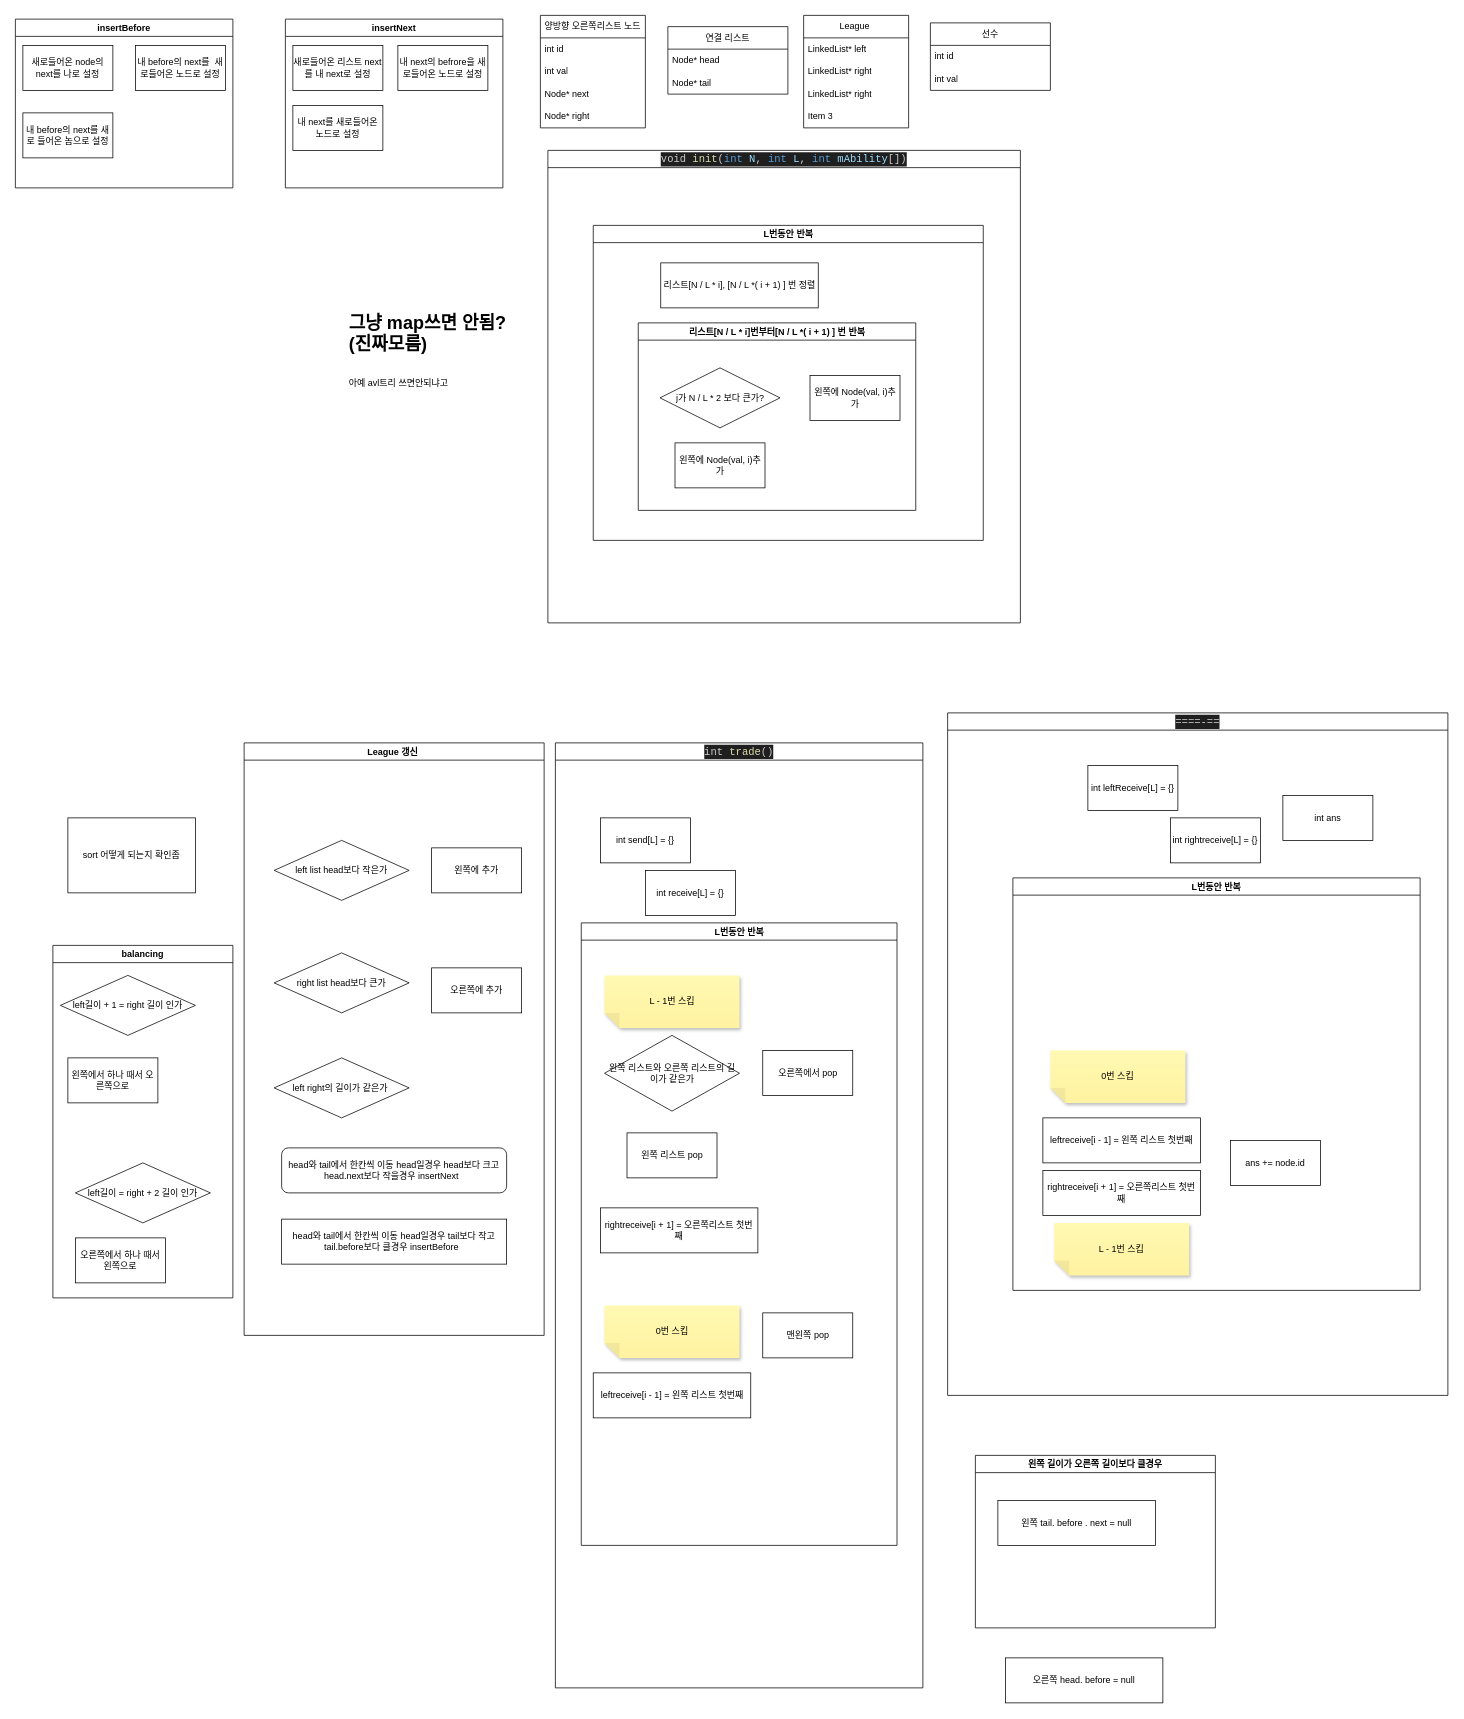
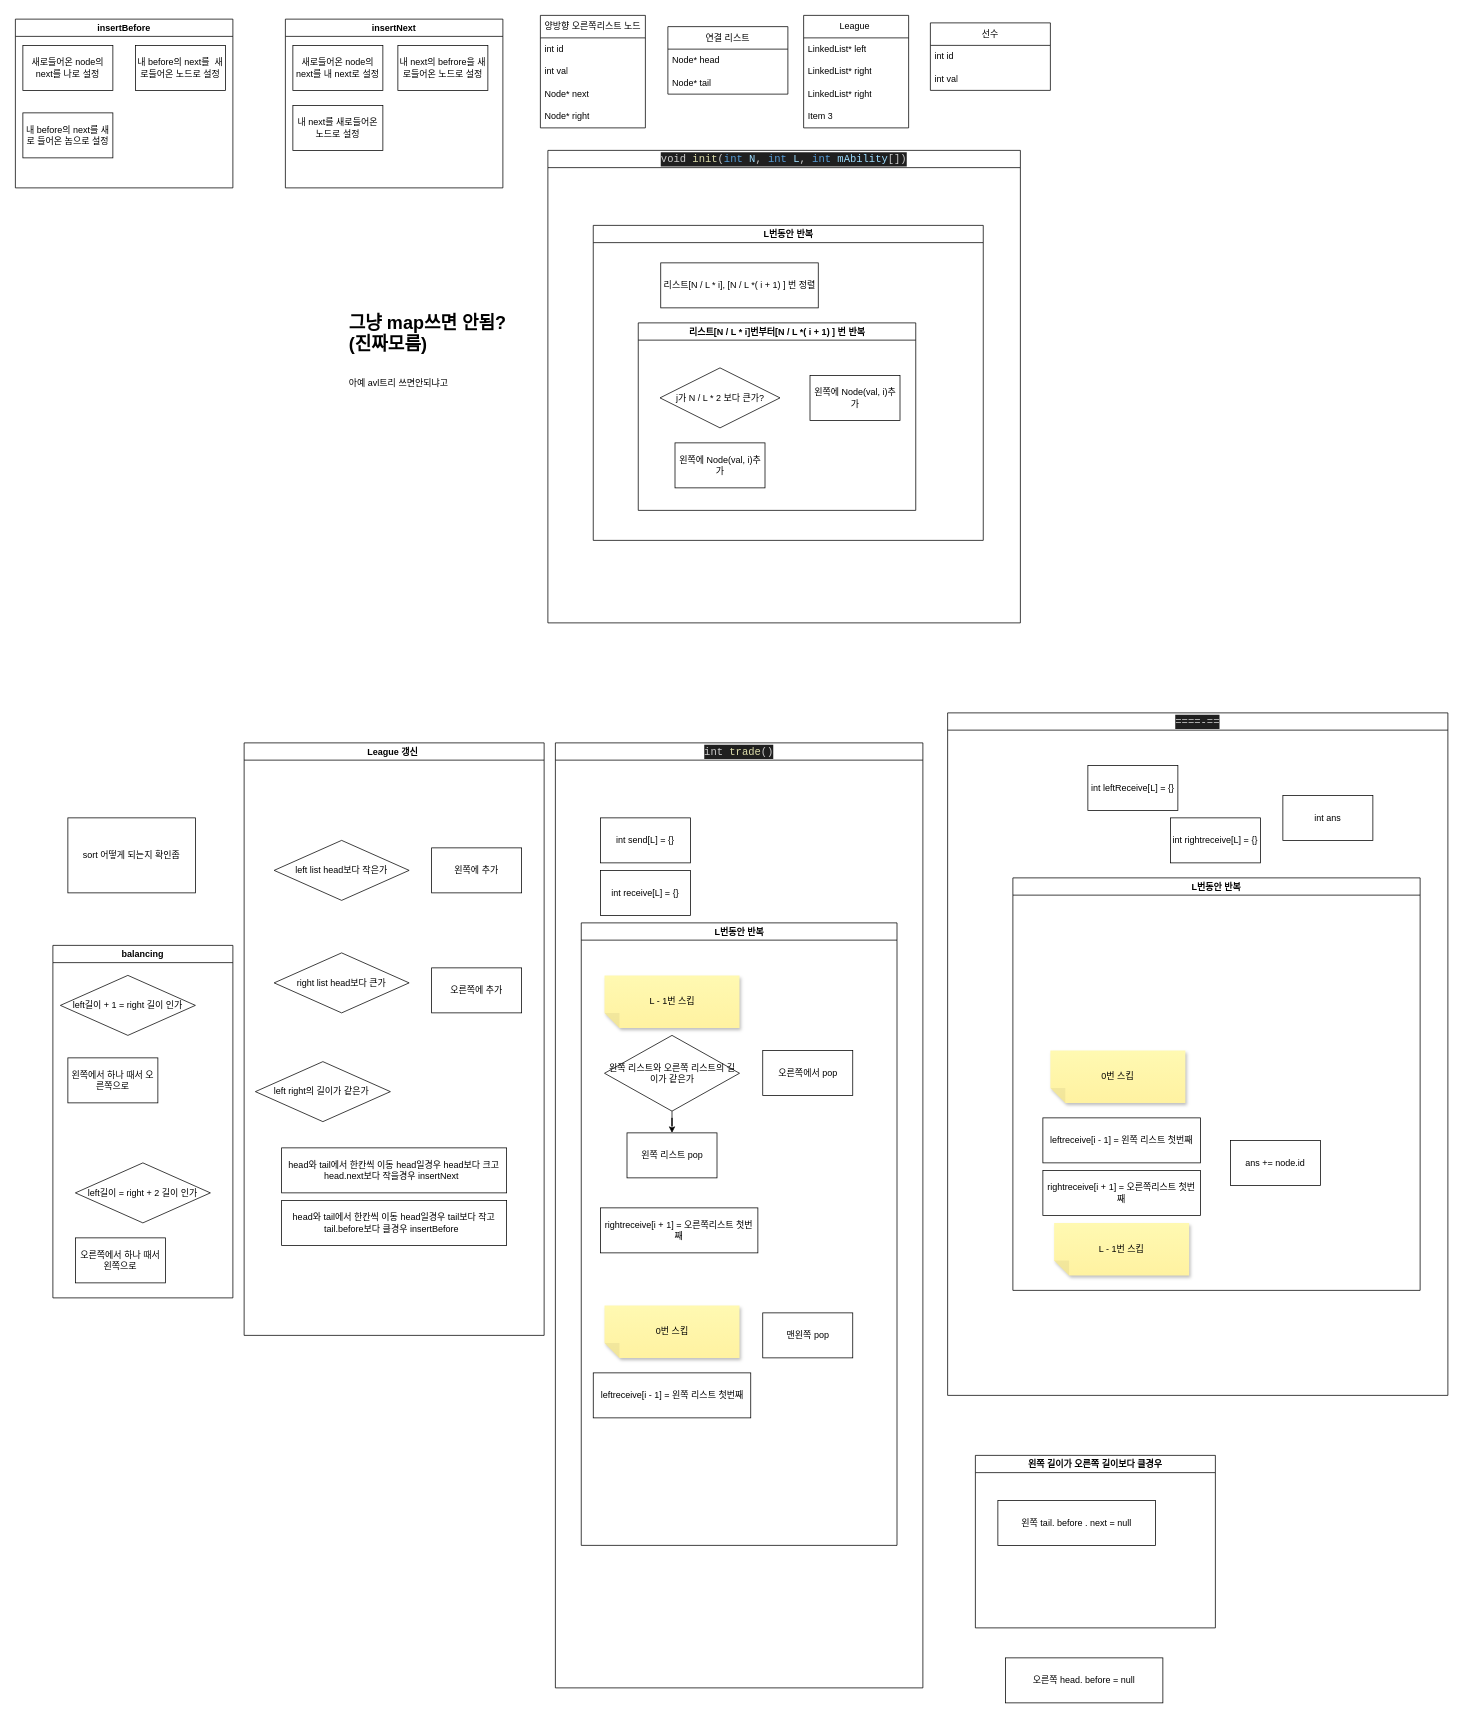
node "새로들어온 리스트 next를 내 next로 설정": label "새로들어온 리스트 next를 내 next로 설정" -> "새로들어온 node의 next를 내 next로 설정"
node "int receive[L] = {}": moved (690, 893) -> (645, 893)
node "left right의 길이가 같은가": moved (342, 1088) -> (323, 1092)
edge "왼쪽 리스트와 오른쪽 리스트의 길이가 같은가" -> "왼쪽 리스트 pop": added
node "head와 tail에서 한칸씩 이동 head일경우 head보다 크고 head.next보다 작을경우 insertNext": shape rounded rectangle -> rectangle
node "head와 tail에서 한칸씩 이동 head일경우 tail보다 작고 tail.before보다 클경우 insertBefore": moved (394, 1242) -> (394, 1223)
